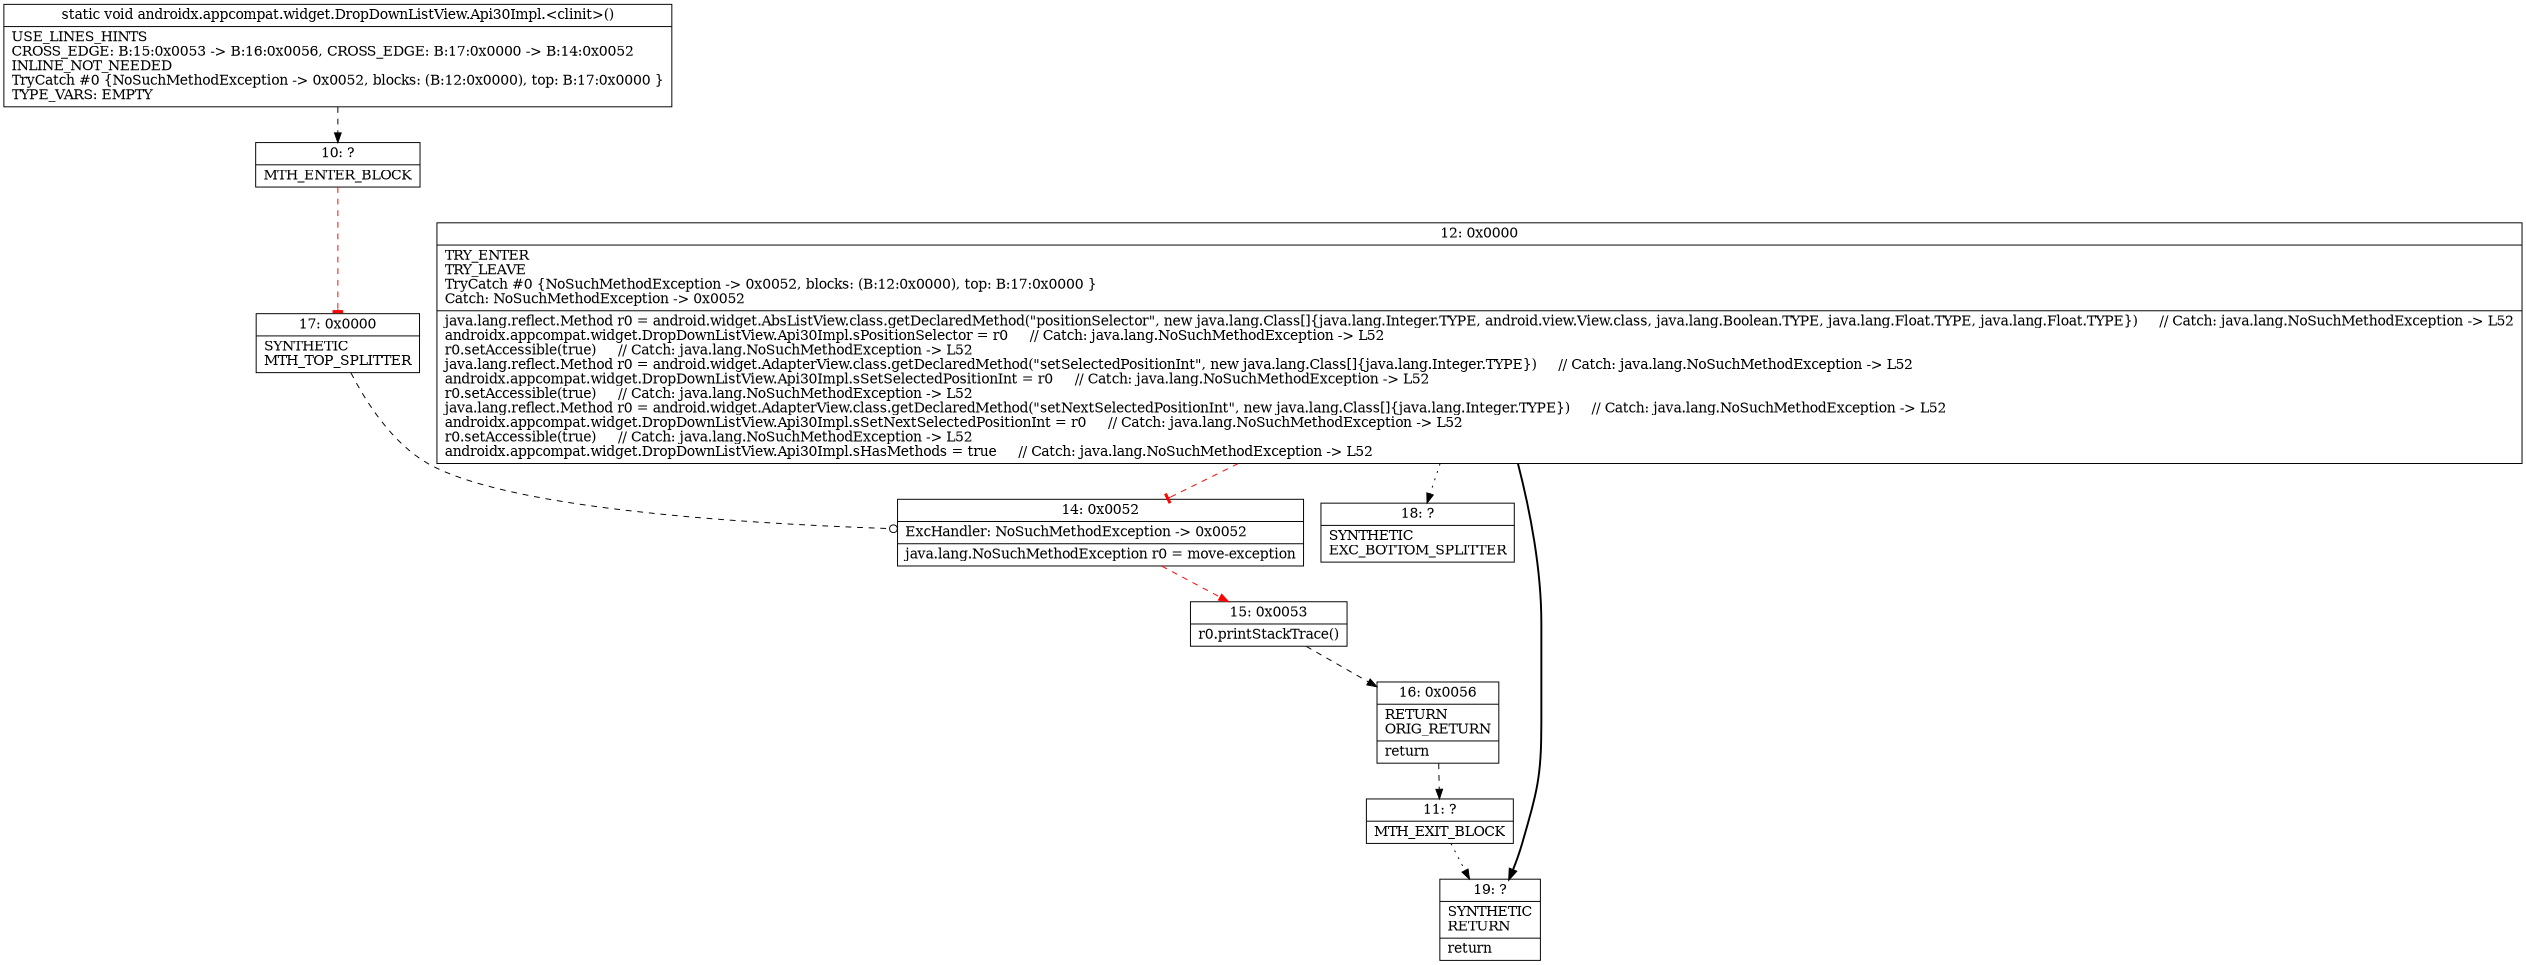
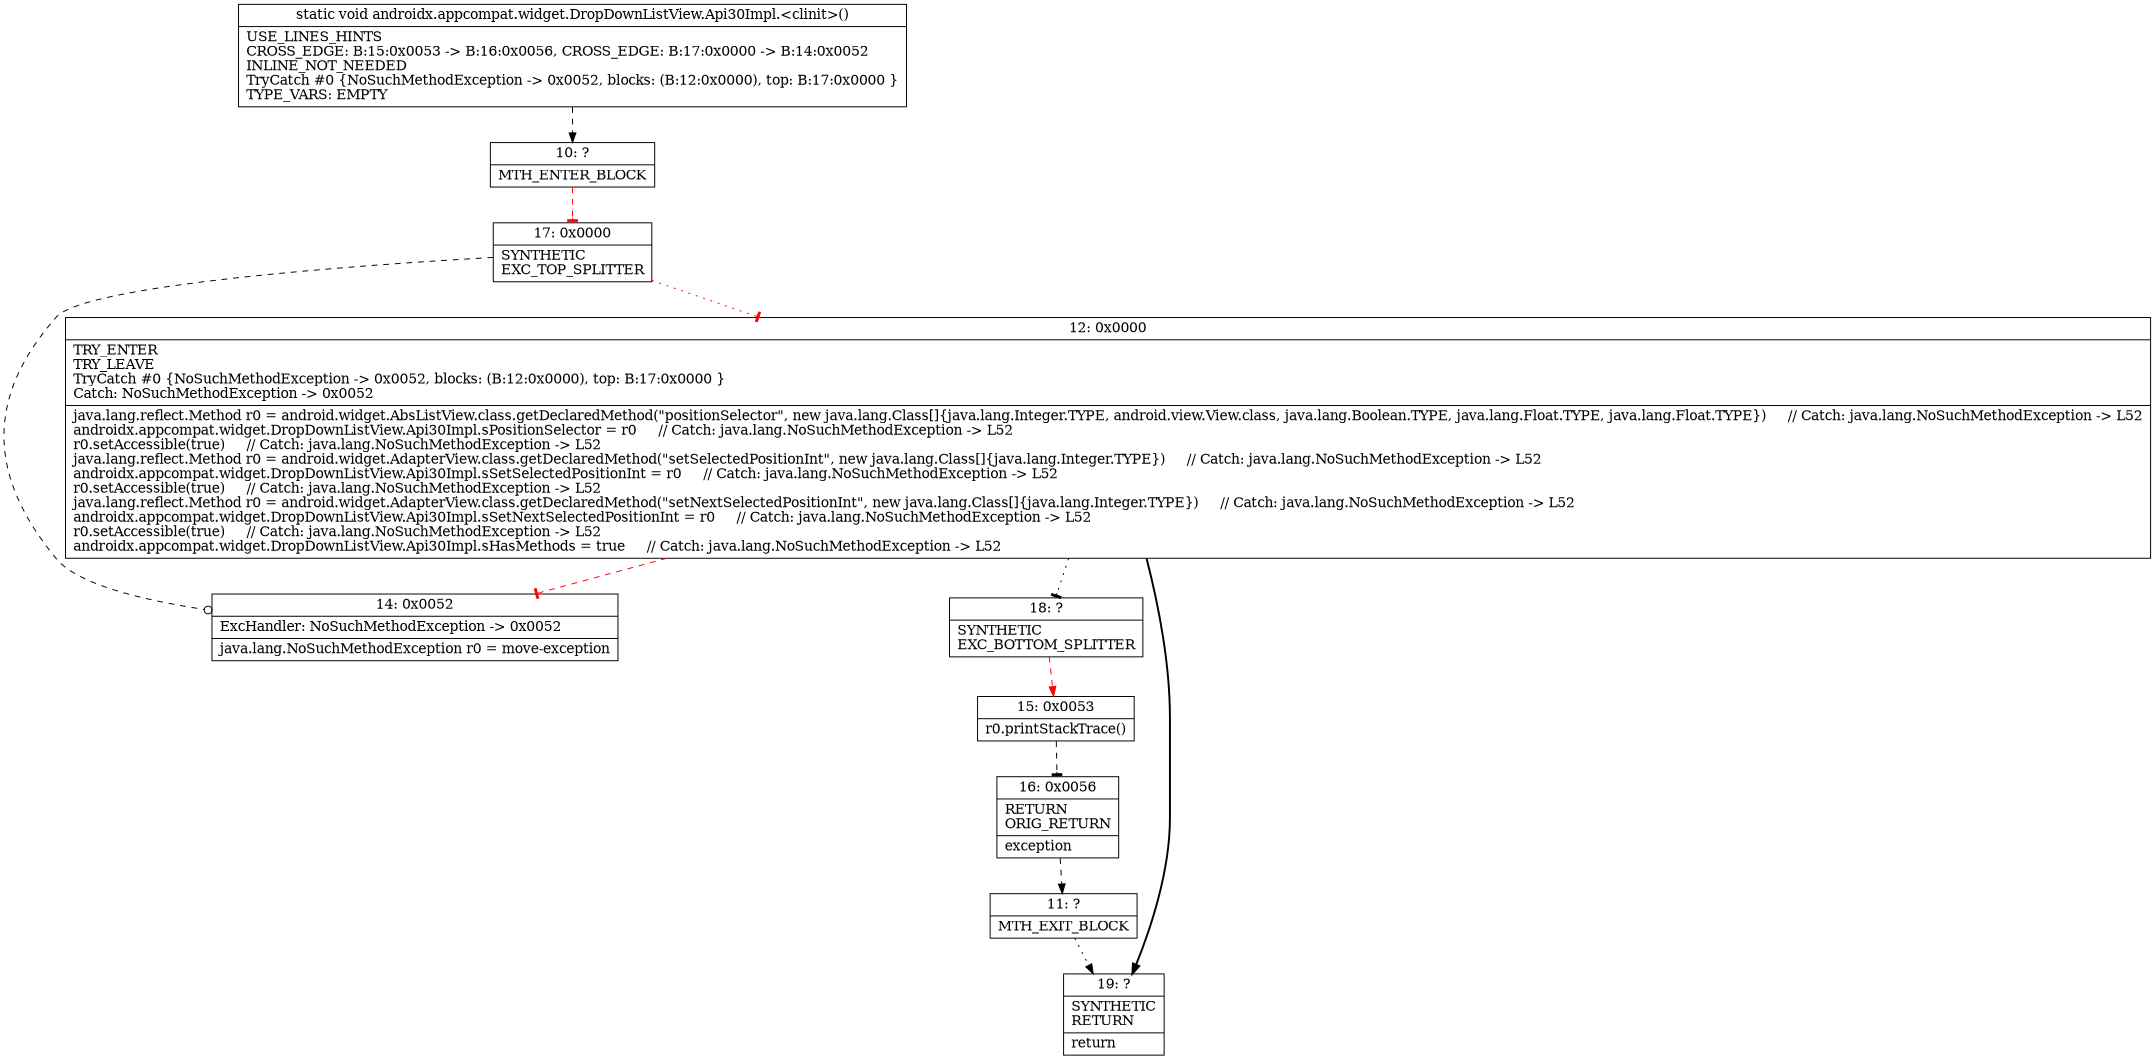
edge "17: 0x0000" -> "12: 0x0000": added
node "17: 0x0000": text "MTH_TOP_SPLITTER" -> "EXC_TOP_SPLITTER"
edge "12: 0x0000" -> "18: ?": arrowhead normal -> tee
edge "14: 0x0052" -> "15: 0x0053": now "18: ?" -> "15: 0x0053"
edge "15: 0x0053" -> "16: 0x0056": arrowhead normal -> tee
node "16: 0x0056": text "return" -> "exception"
